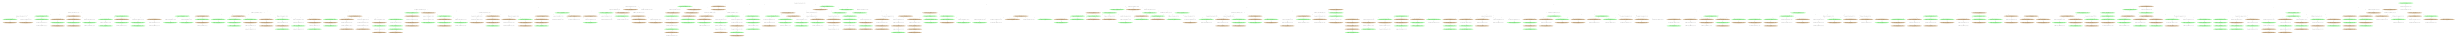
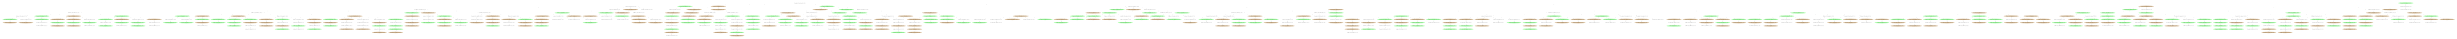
node "P9, udsRest=[5, 73], demRest=[0, 0, 0, 0, 5])": fillcolor palegreen -> white
